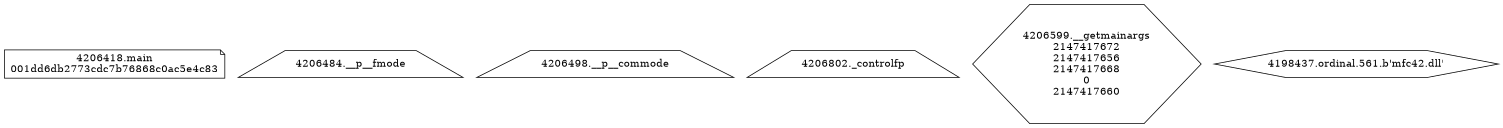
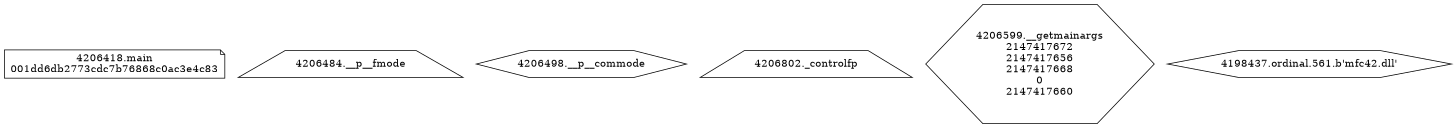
node "4206418.main 001dd6db2773cdc7b76868c0ac5e4c83": label "4206418.main 001dd6db2773cdc7b76868c0ac5e4c83" -> "4206418.main 001dd6db2773cdc7b76868c0ac3e4c83"
node "4206498.__p__commode": shape trapezium -> hexagon
